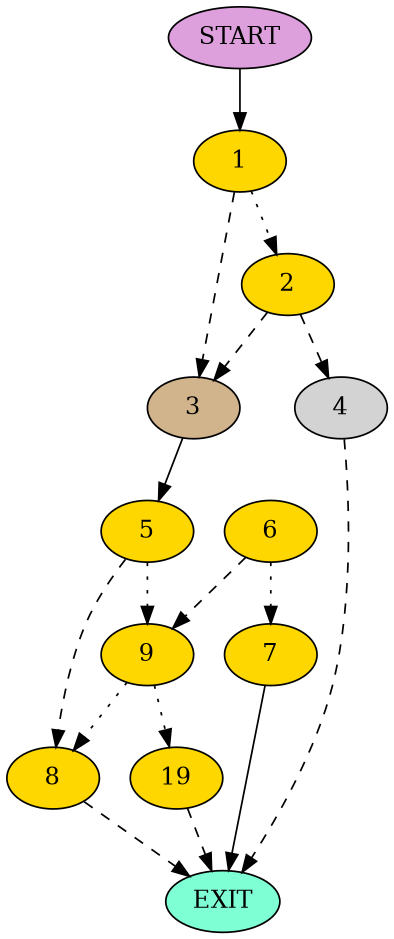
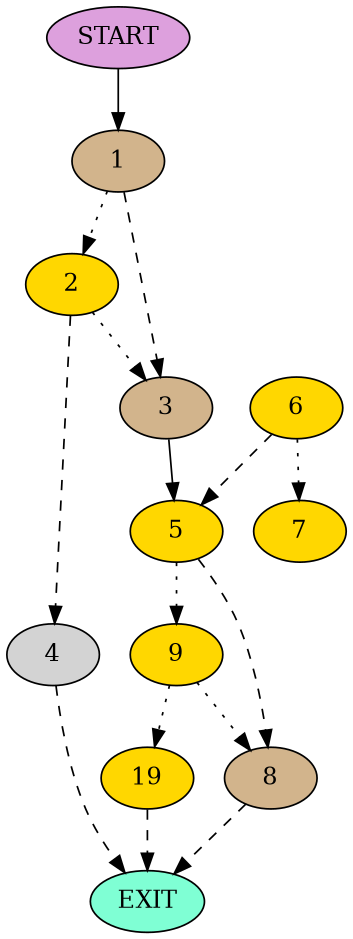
node "1": fillcolor gold -> tan
edge "2" -> "3": style dashed -> dotted
edge "6" -> "9": now "6" -> "5"
edge "7" -> "EXIT": removed
node "8": fillcolor gold -> tan
